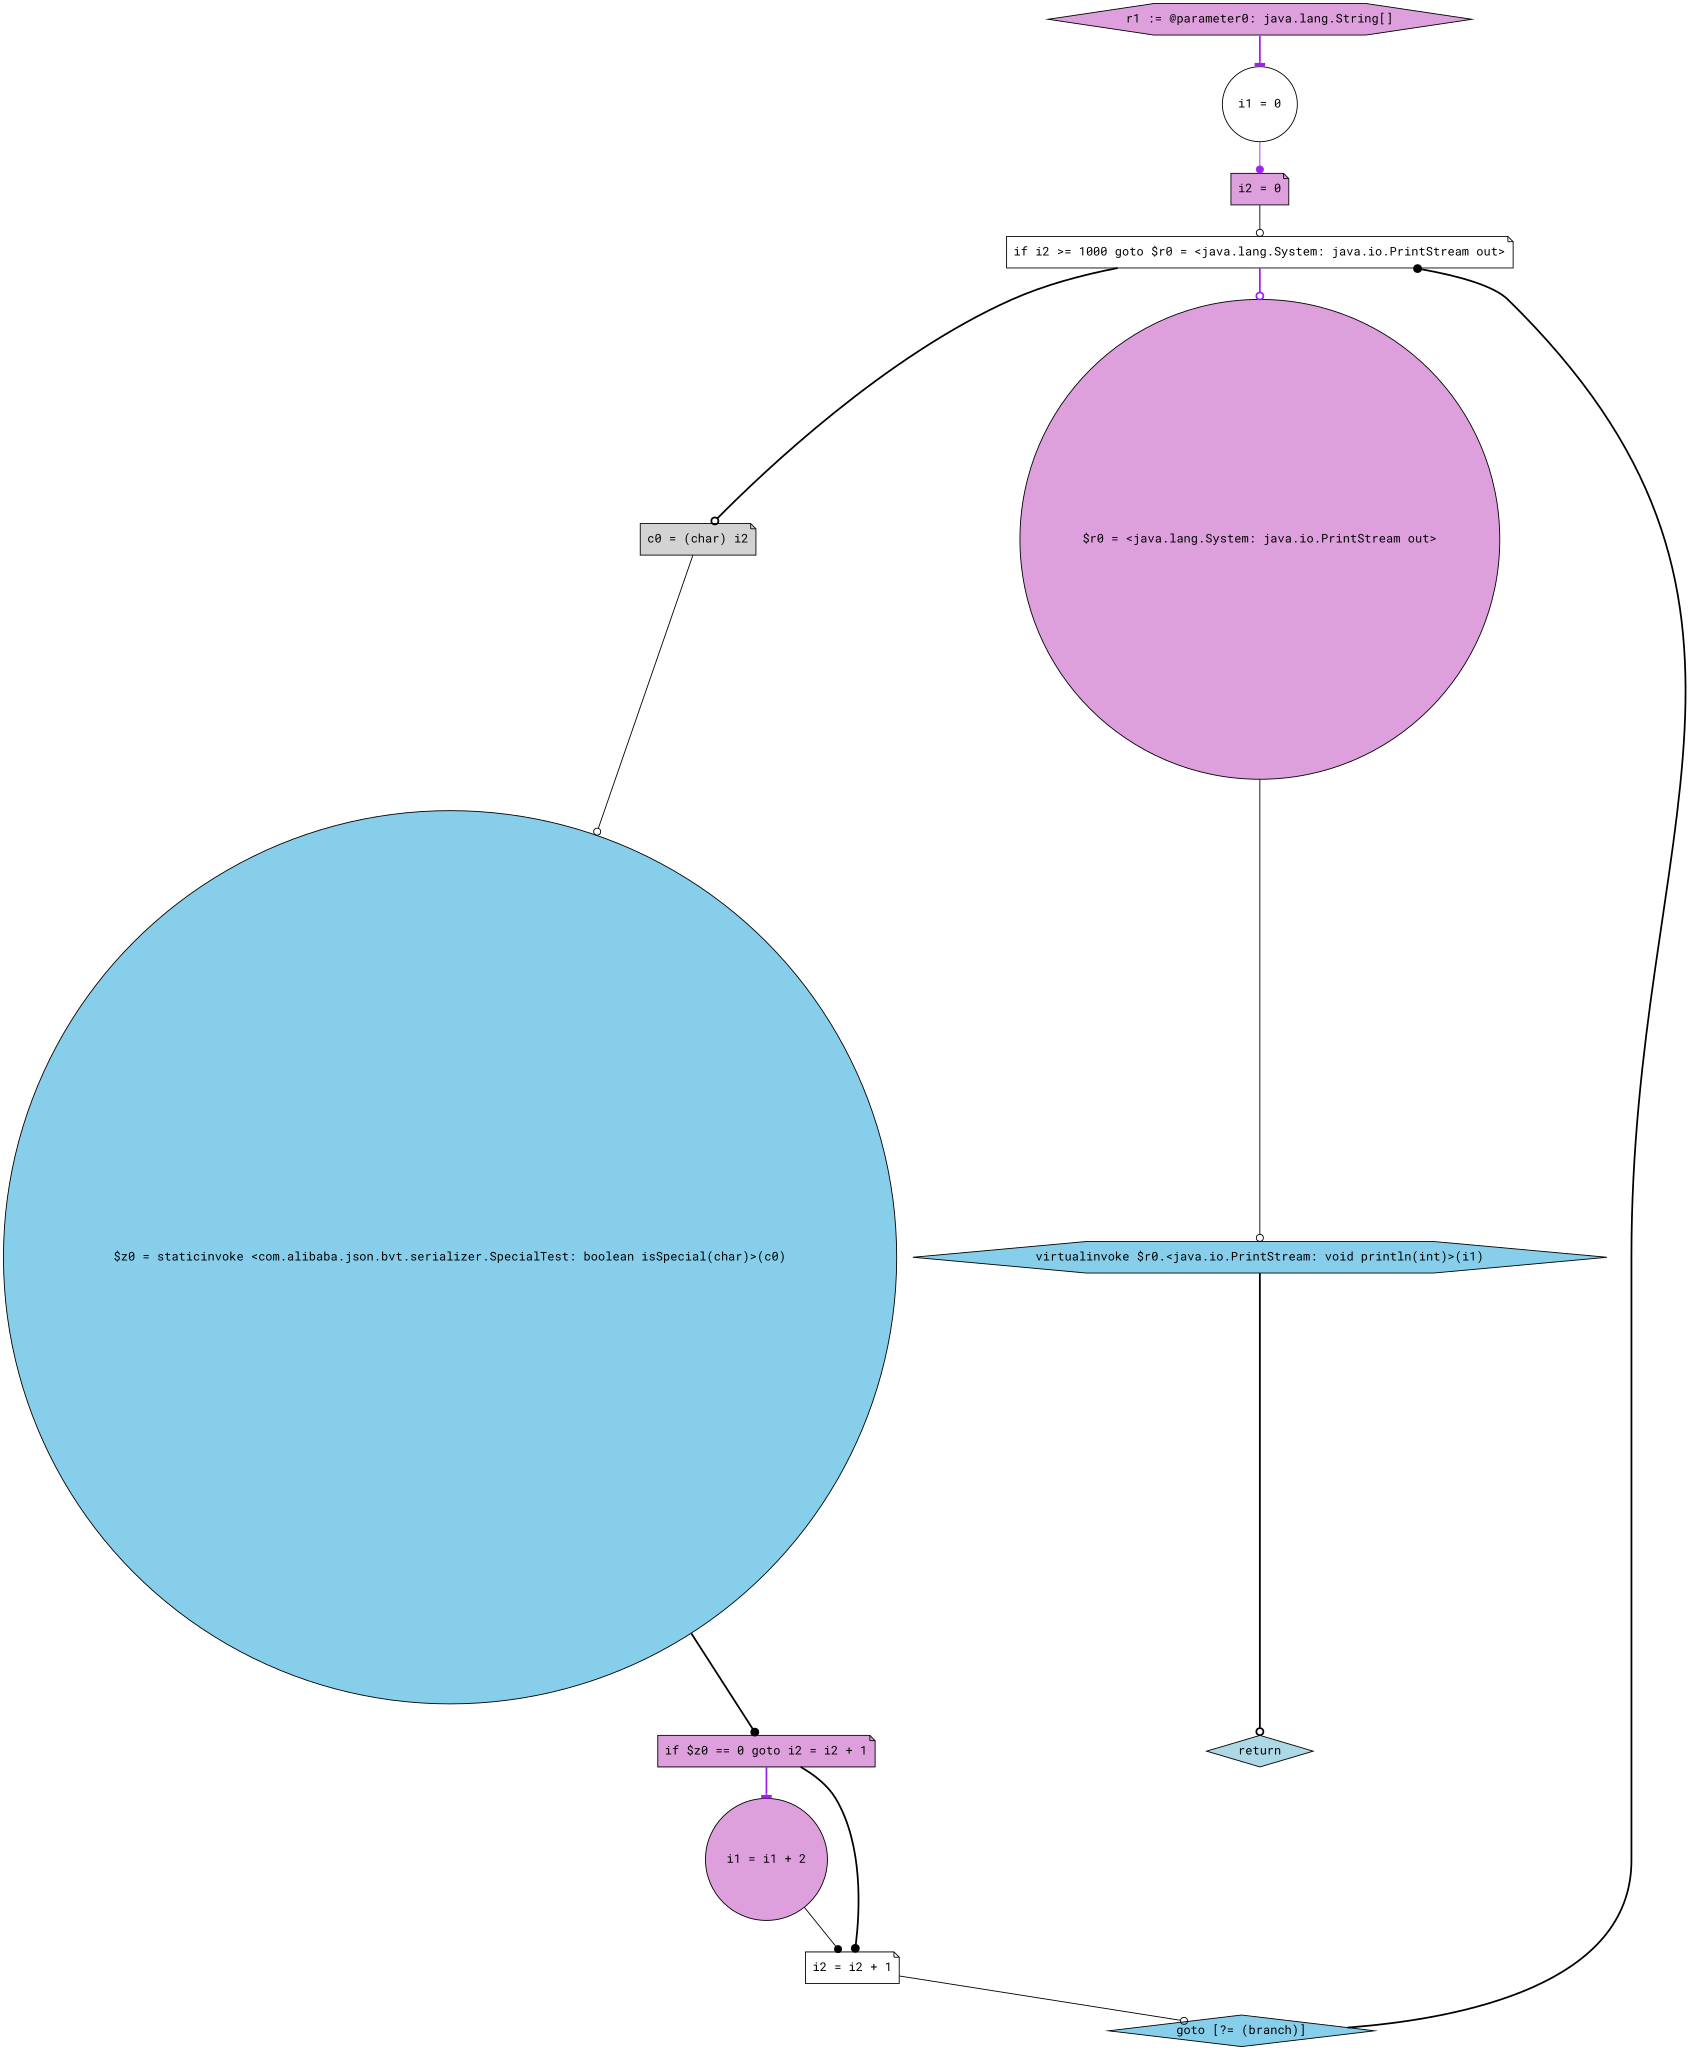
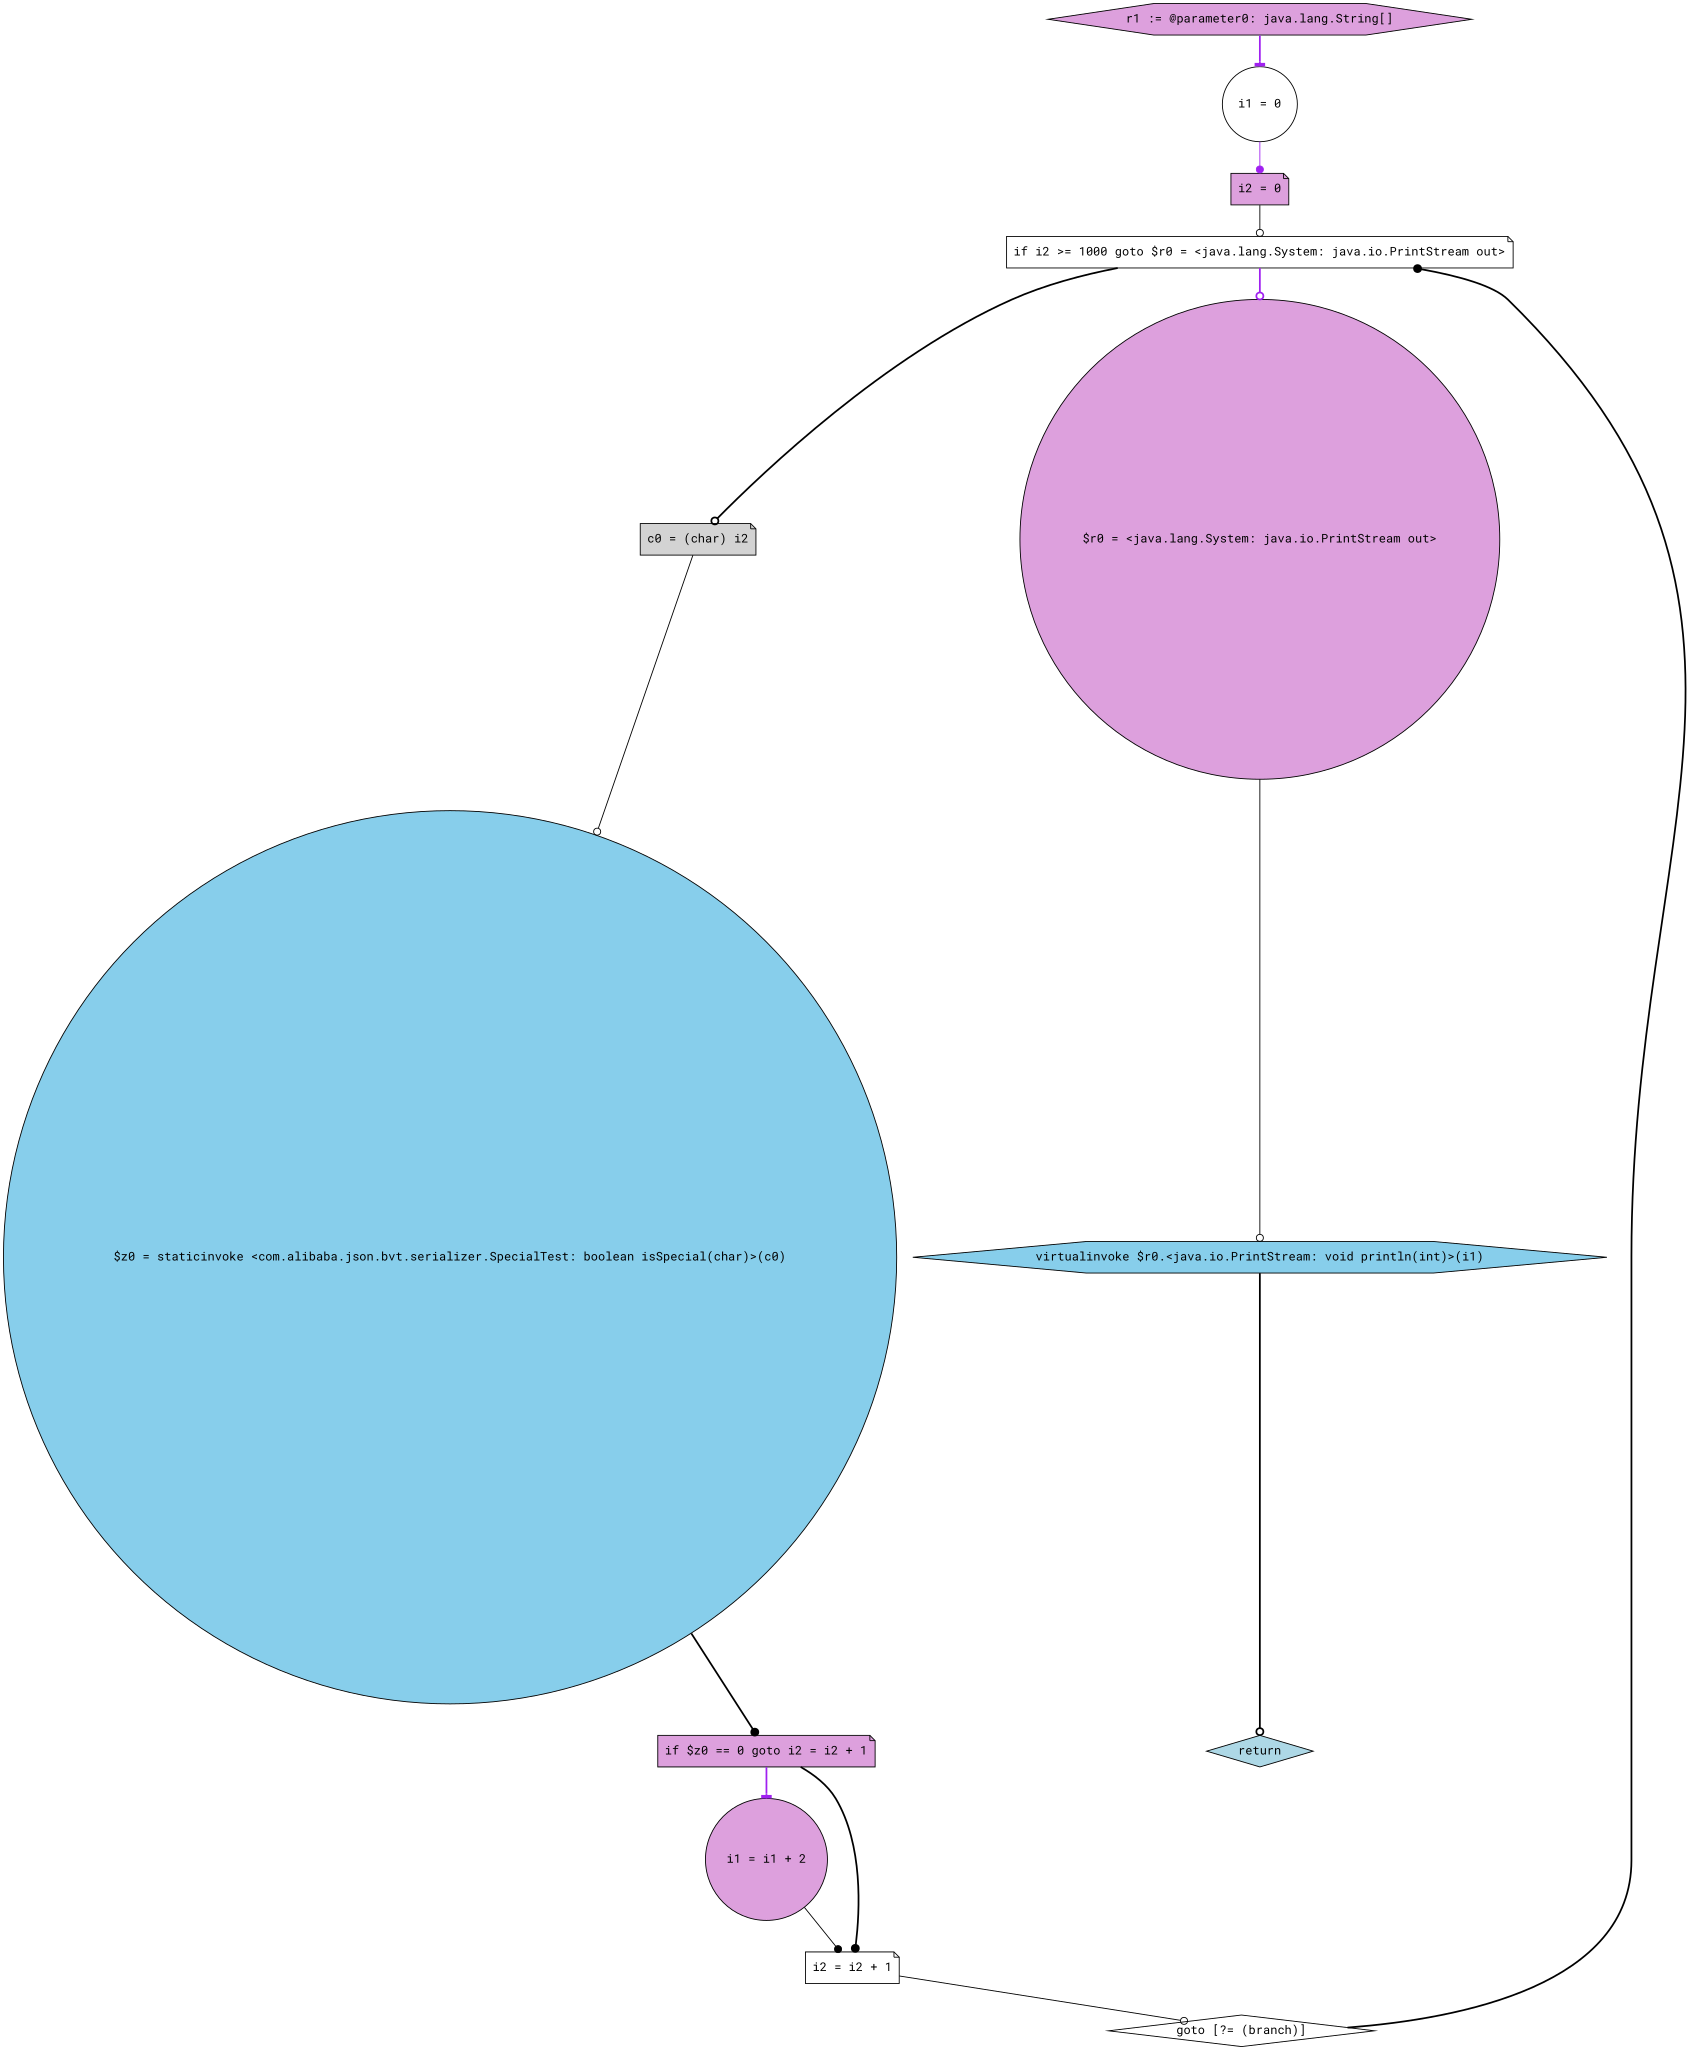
node "goto [?= (branch)]": fillcolor skyblue -> white
